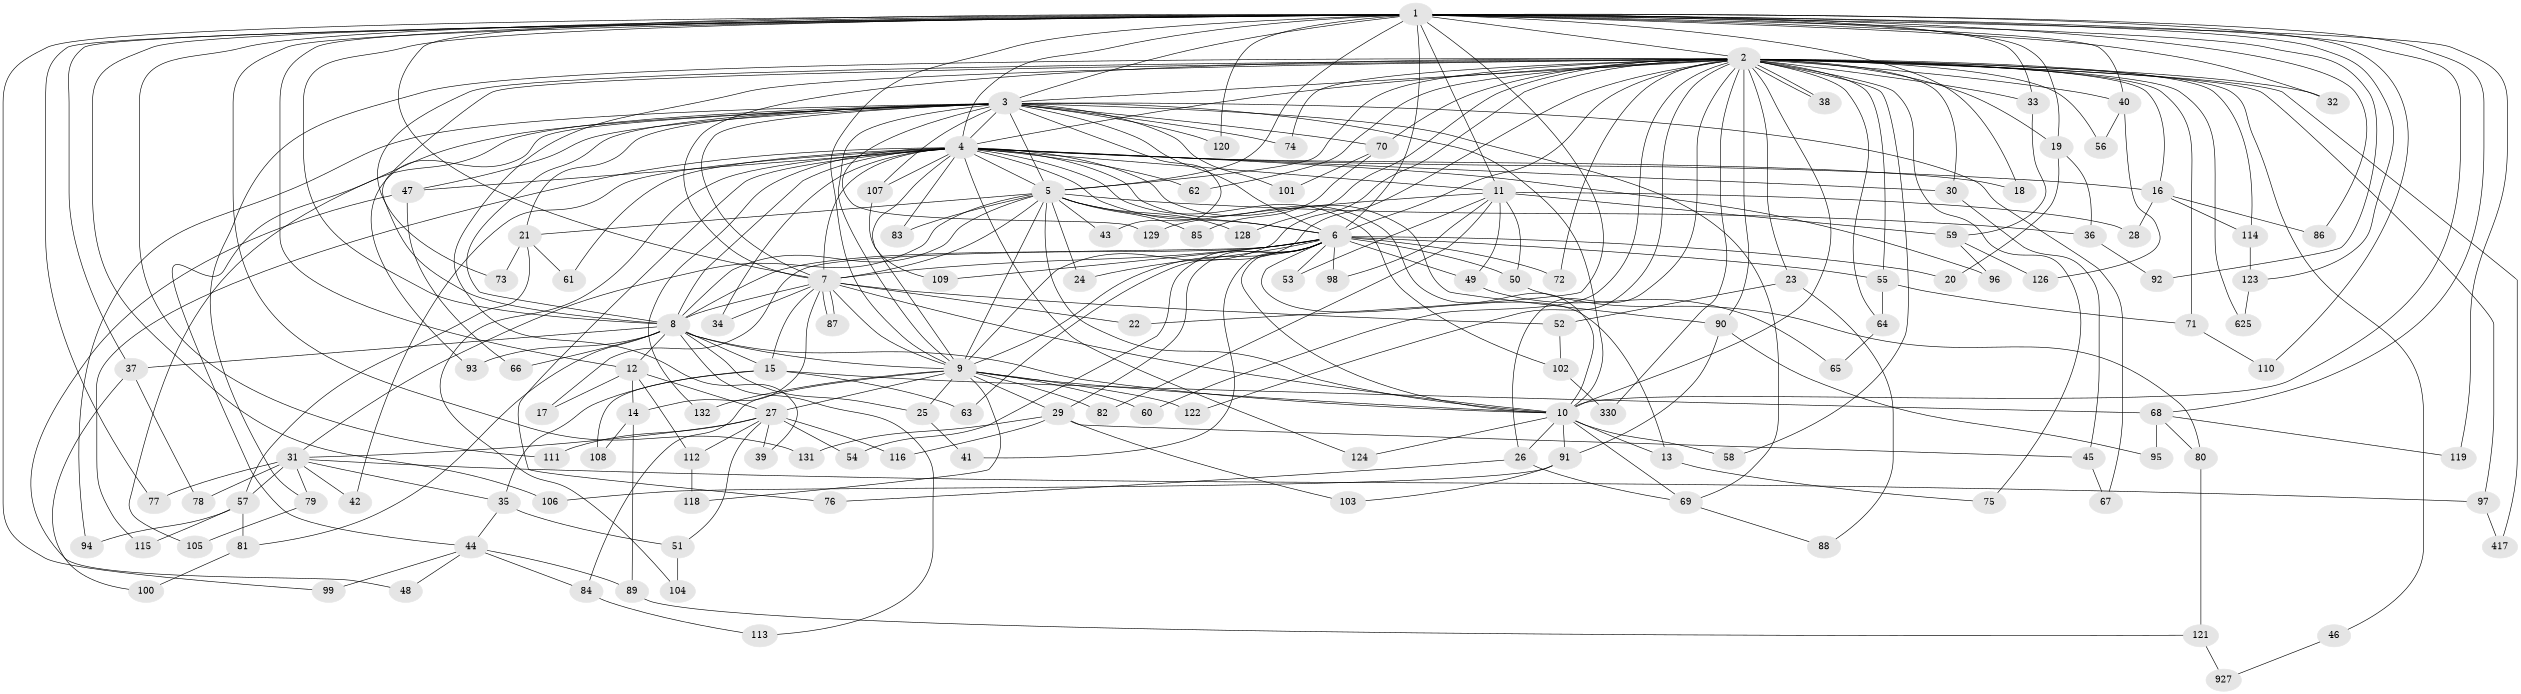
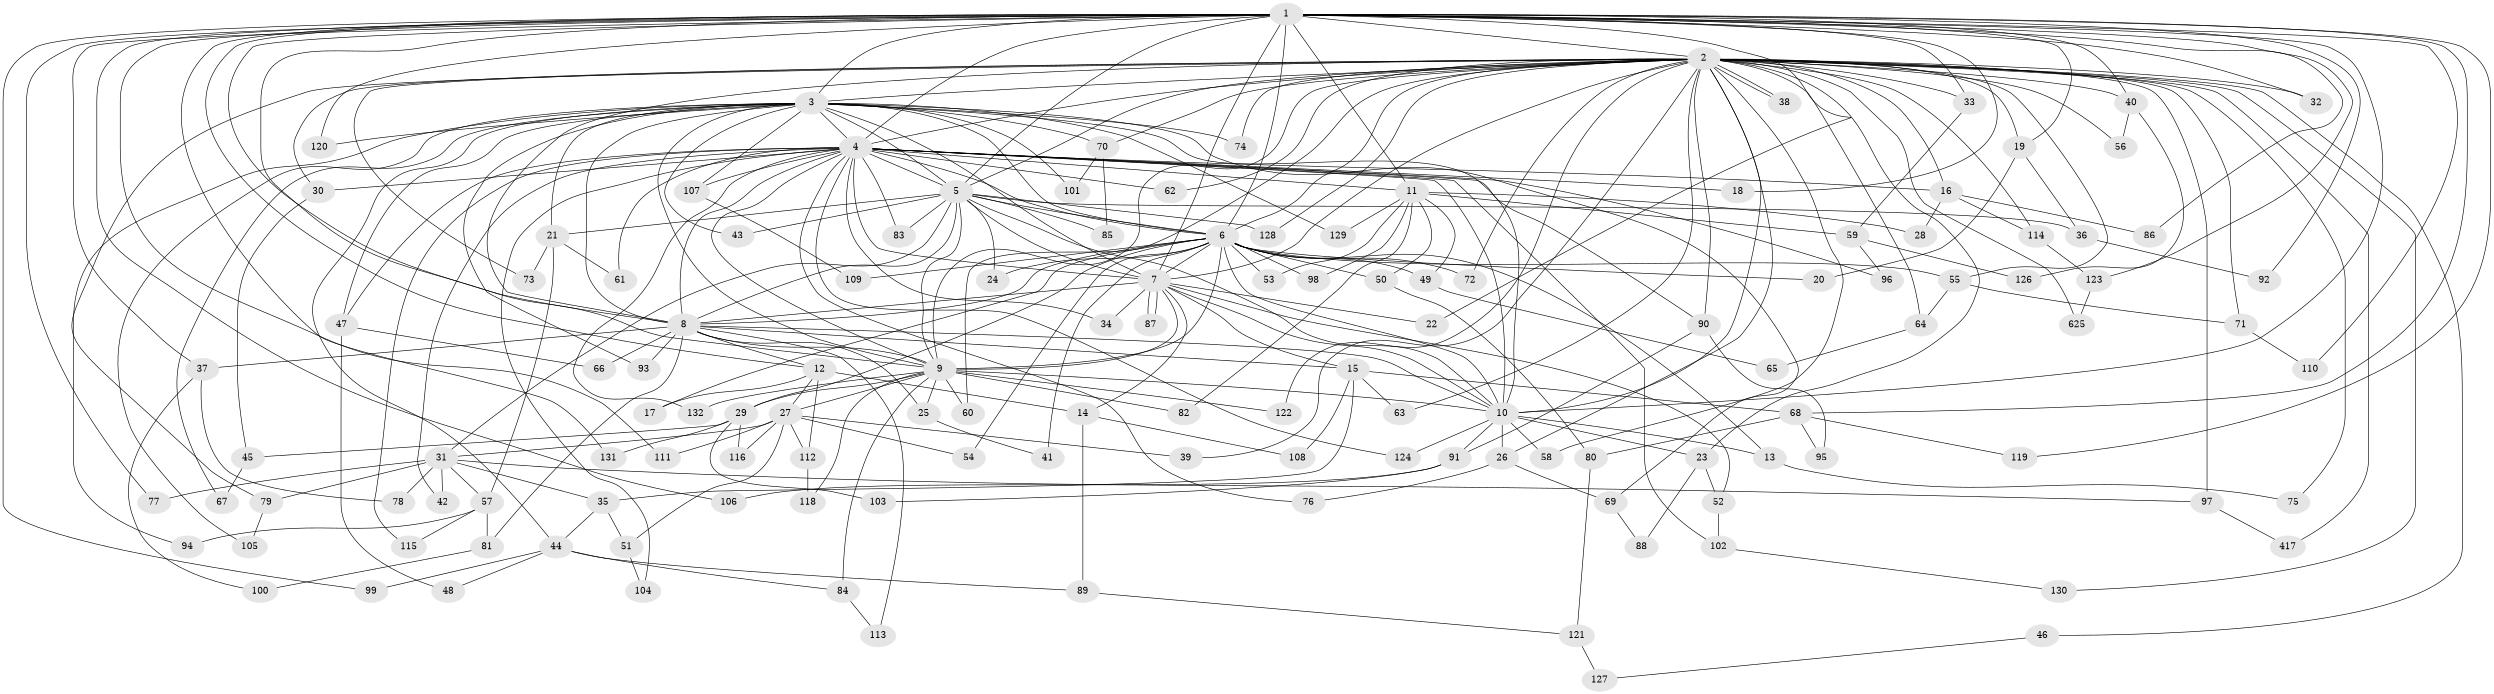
node "330": label "330" -> "130"
edge "10" -- "69": now "10" -- "23"
node "927": label "927" -> "127"
